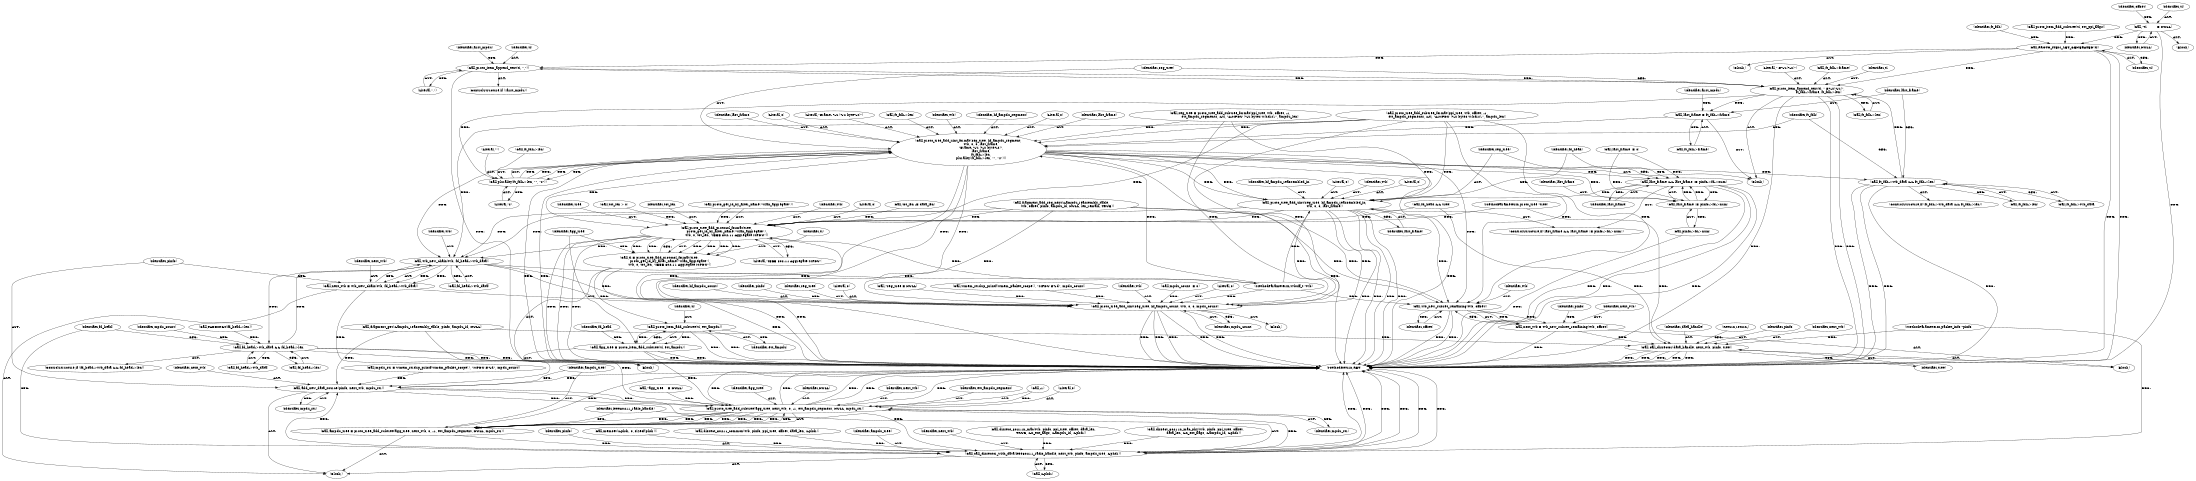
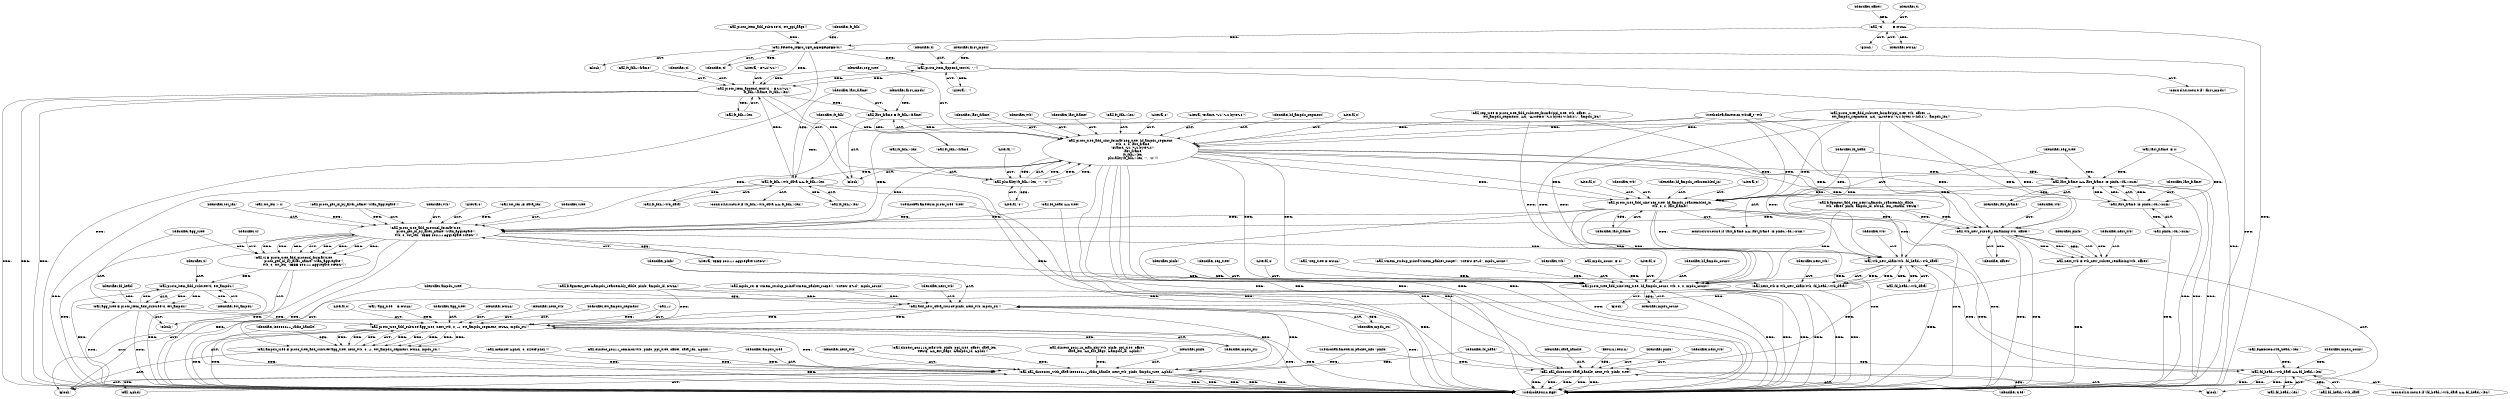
edge "(Call,tvb_new_chain(tvb, fd_head->tvb_data))" -> "(MethodParameterIn,tvbuff_t *tvb)": reversed
edge "(MethodReturn,RET)" -> "(Call,add_new_data_source(pinfo, next_tvb, mpdu_str))": reversed
